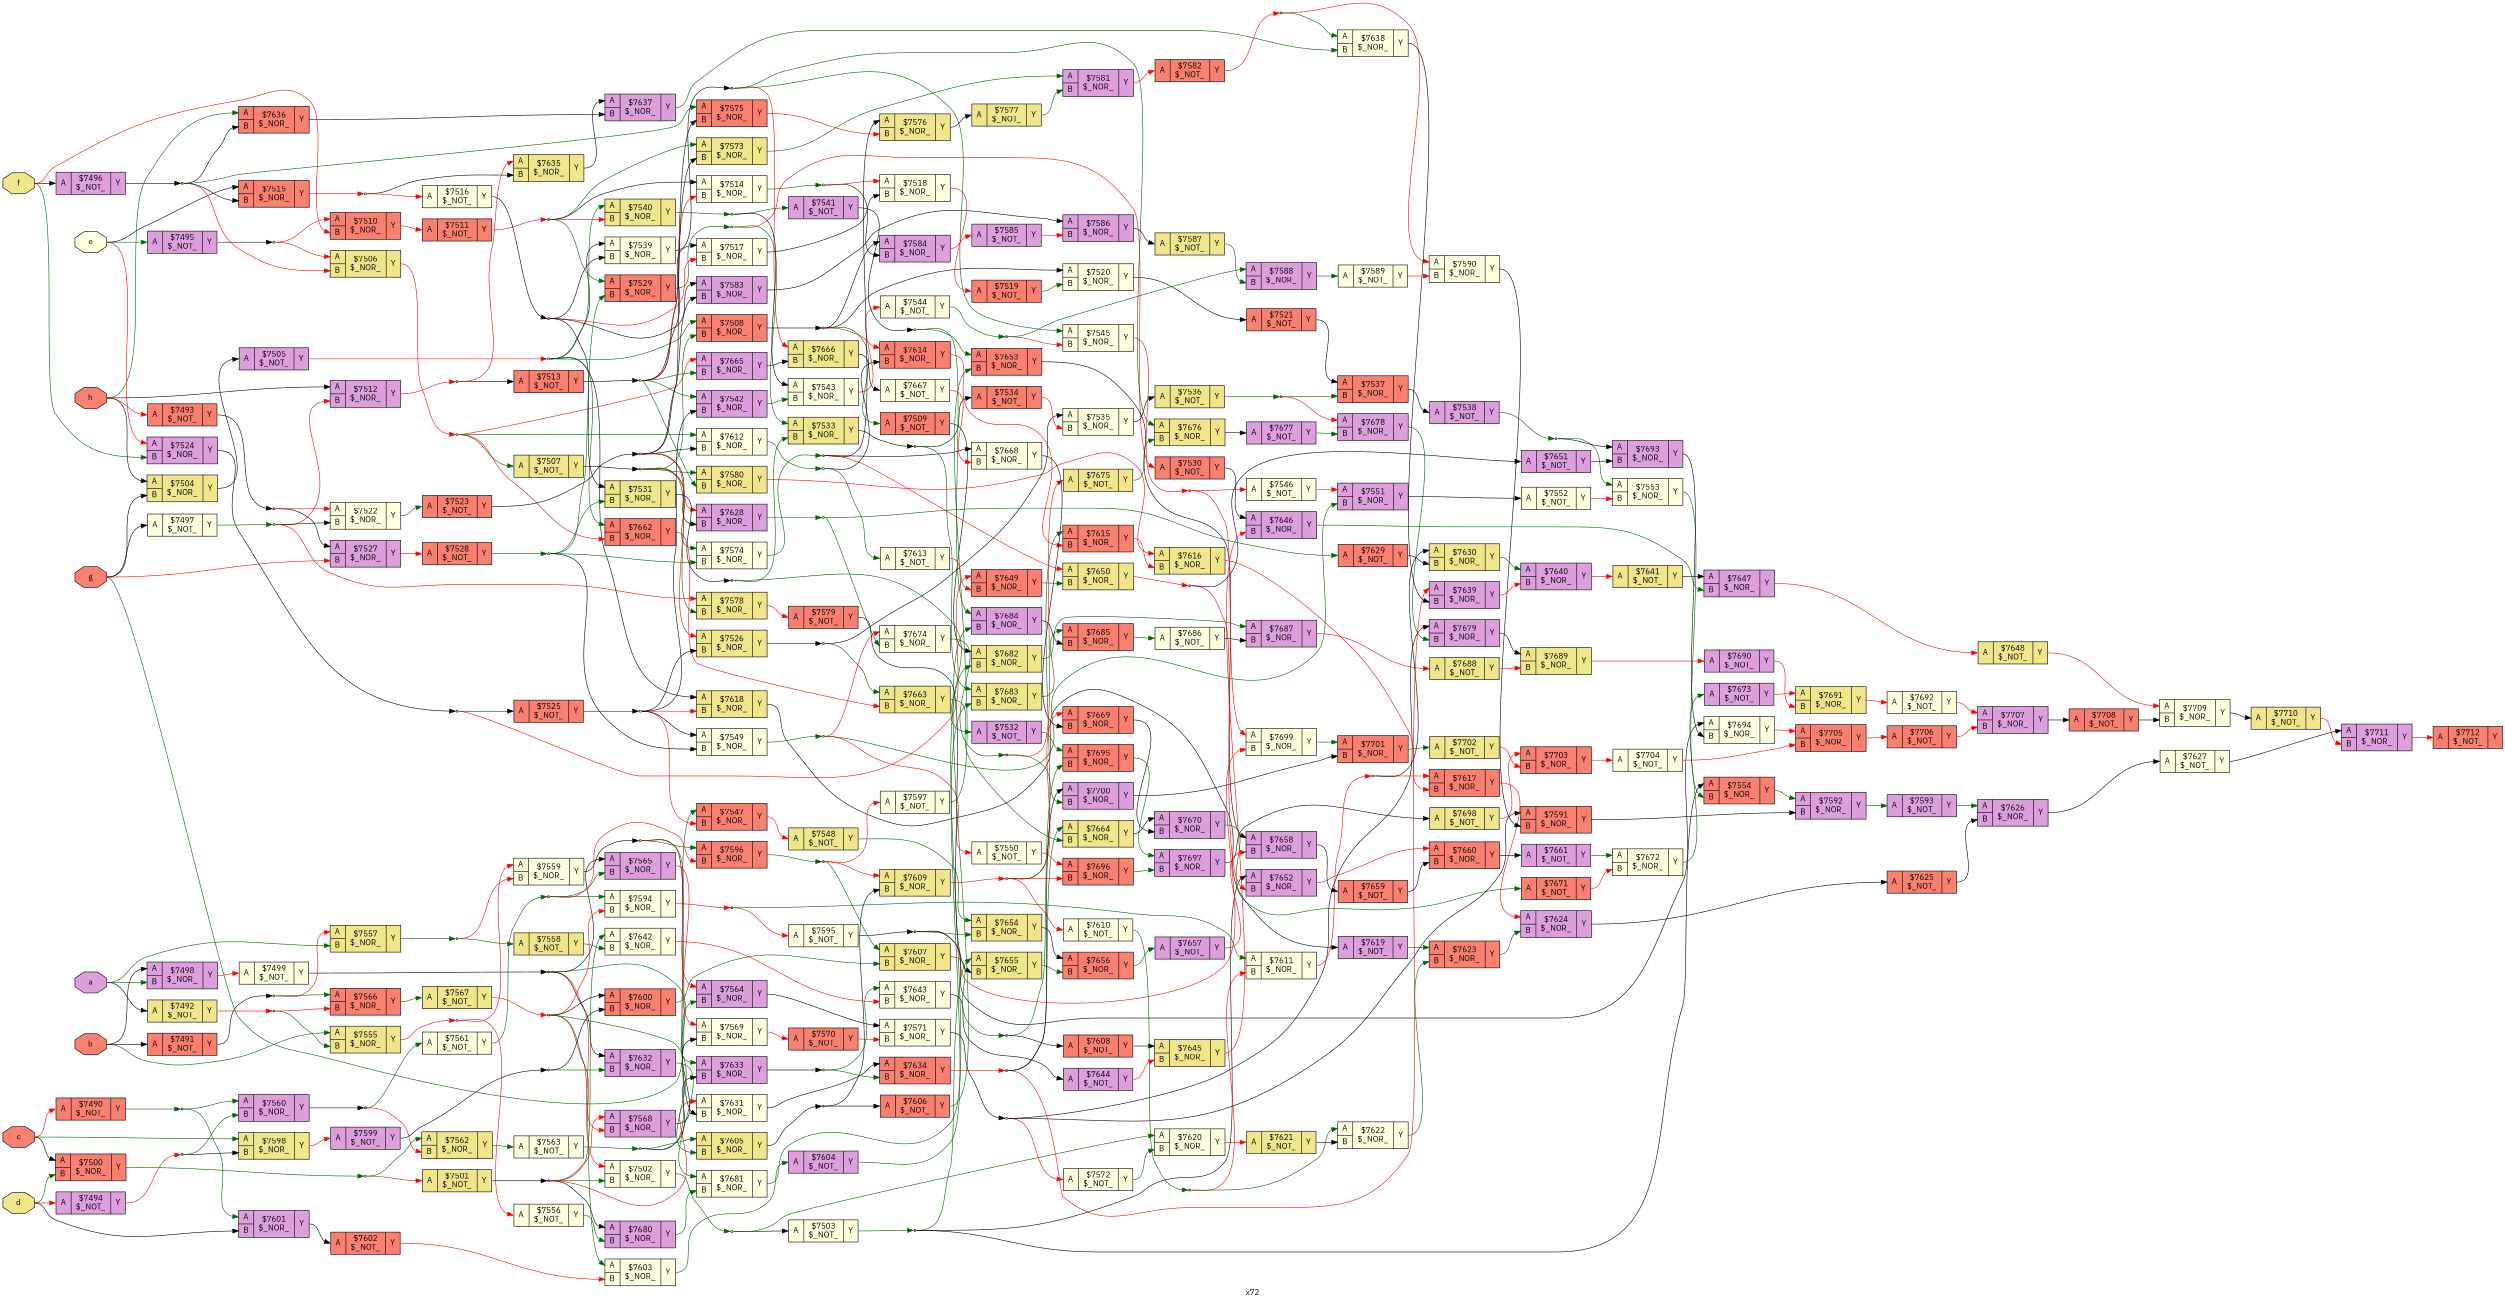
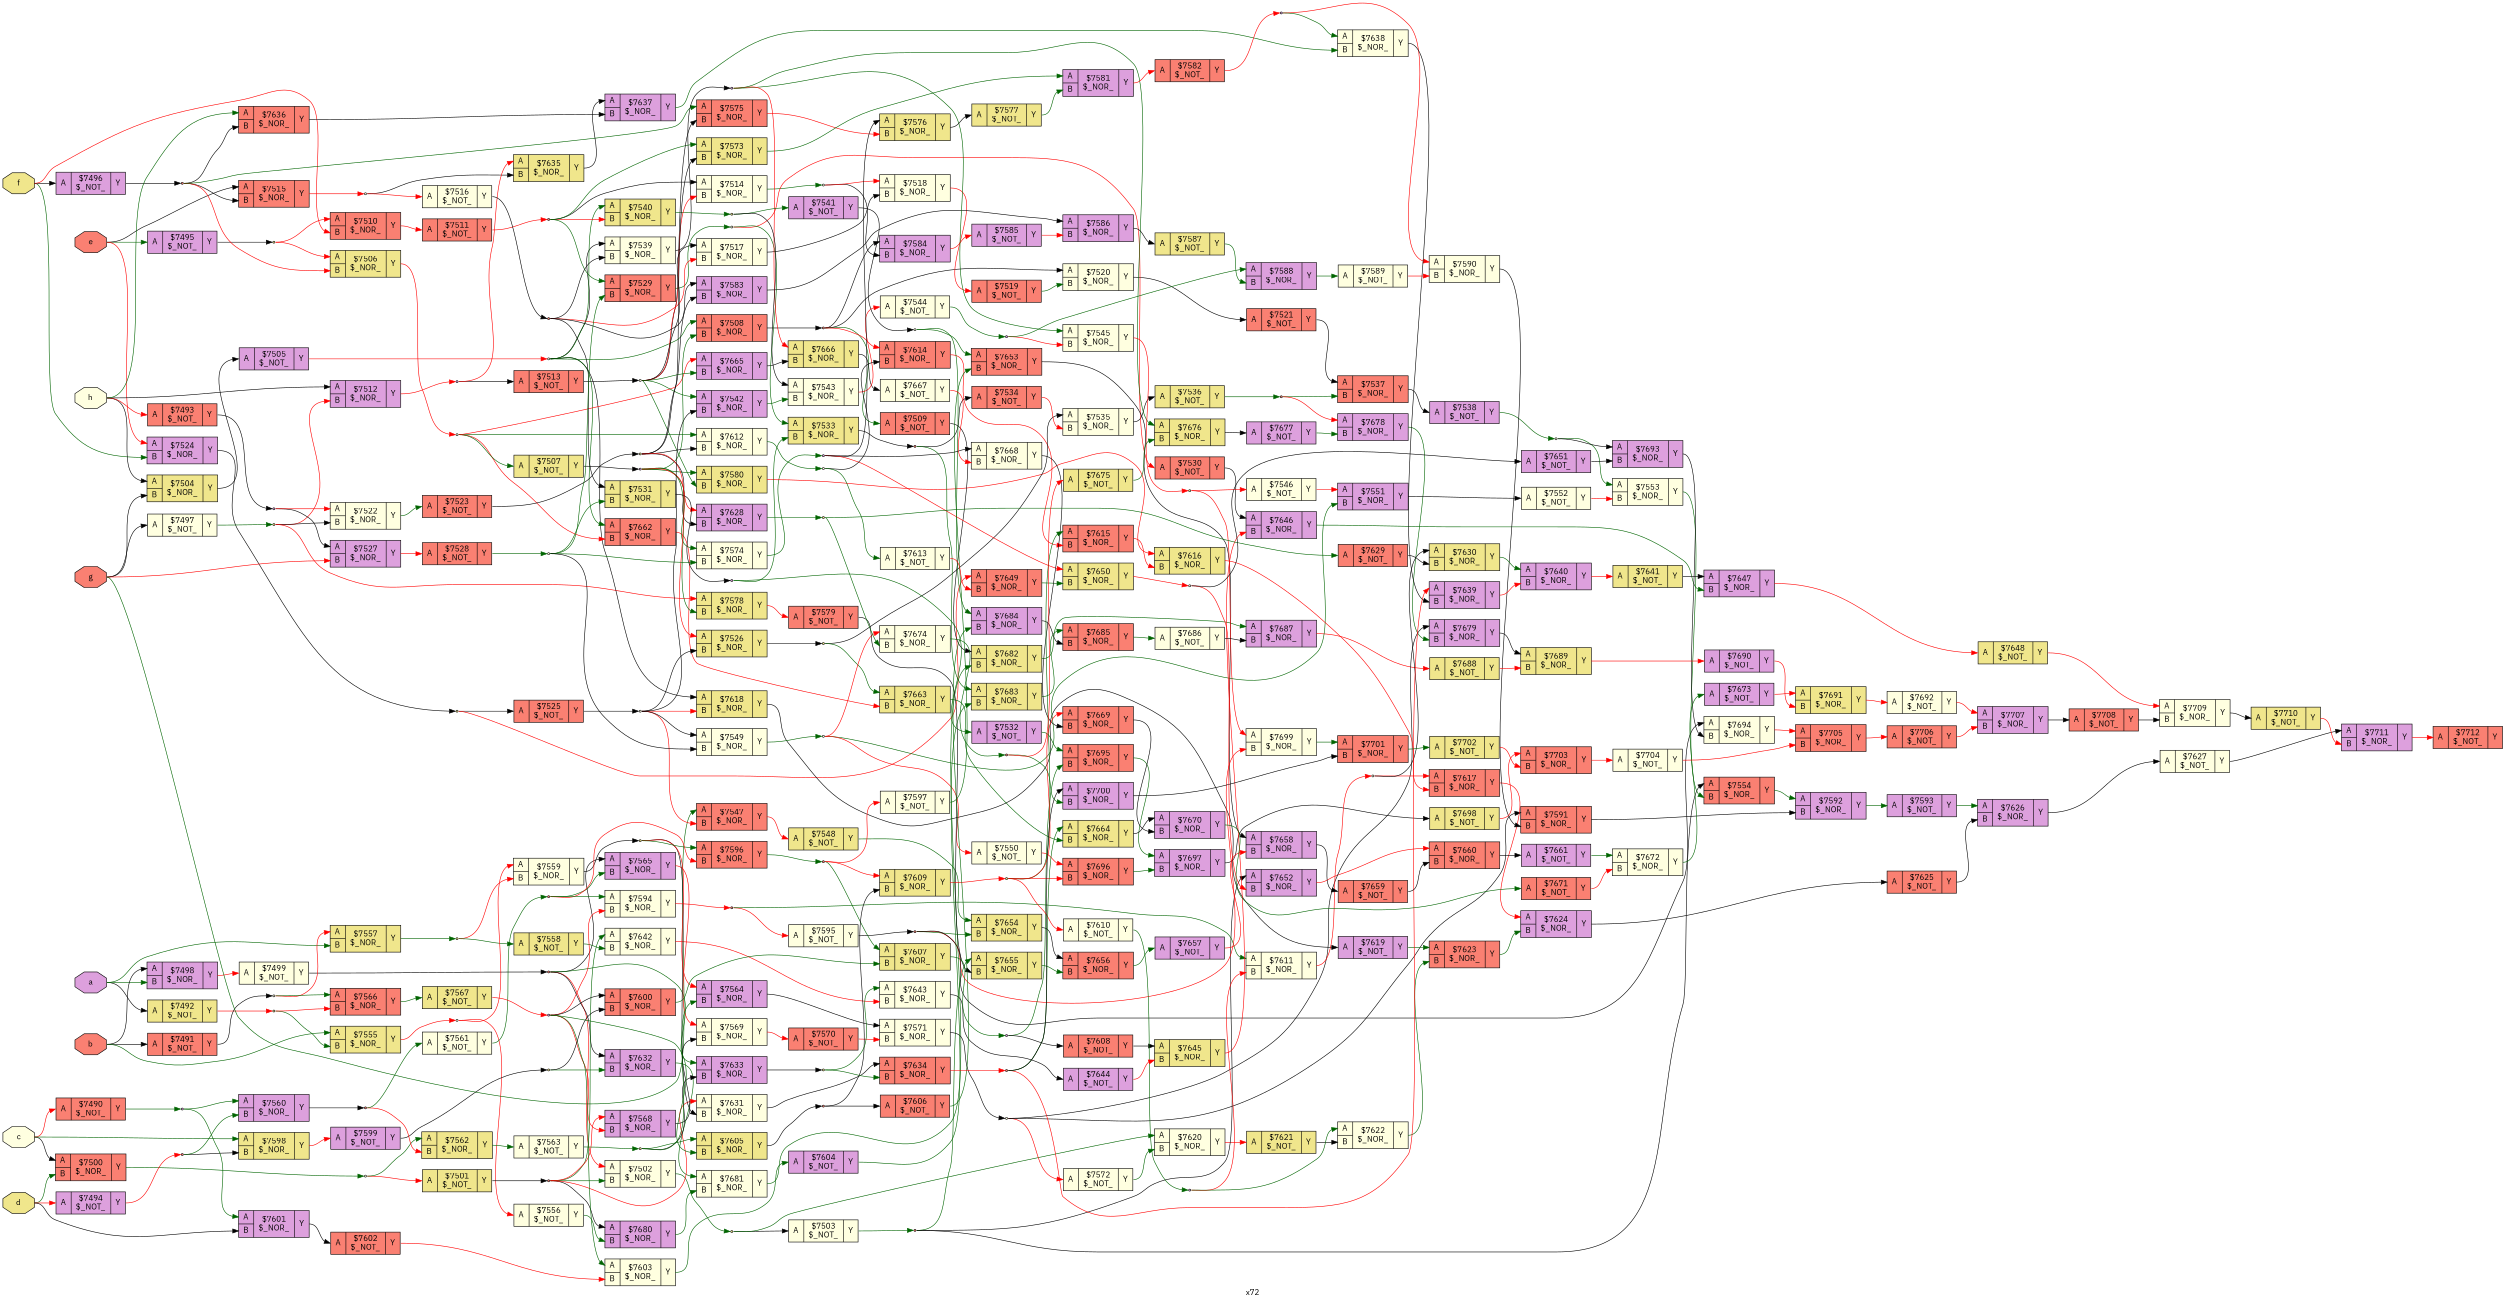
node "e": fillcolor lightyellow -> salmon
node "h": fillcolor salmon -> lightyellow
node "c": fillcolor salmon -> lightyellow
